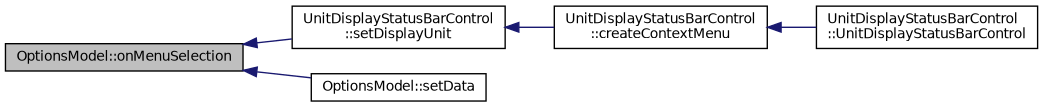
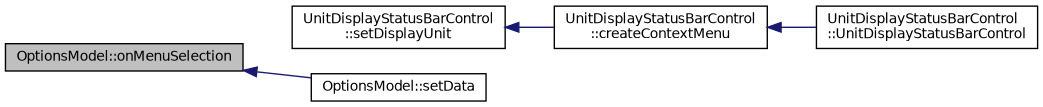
edge "UnitDisplayStatusBarControl ::setDisplayUnit" -> "OptionsModel::onMenuSelection": removed
